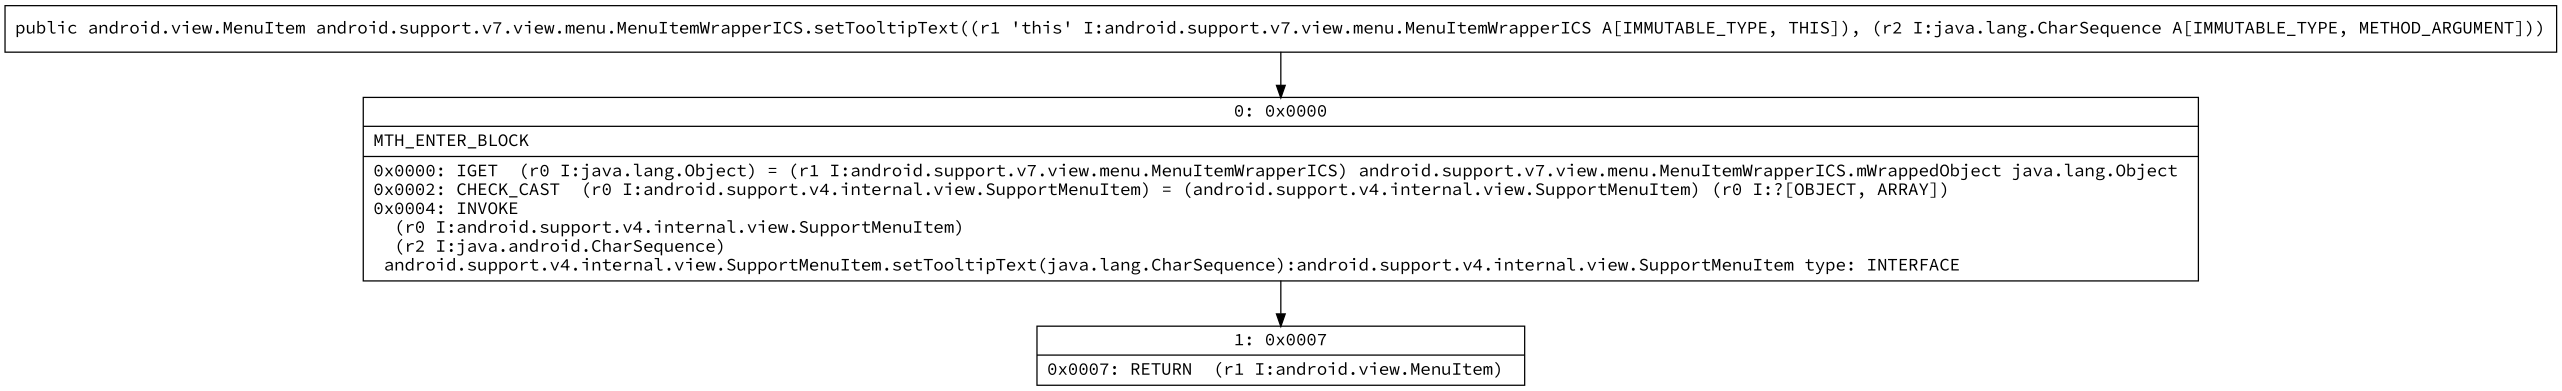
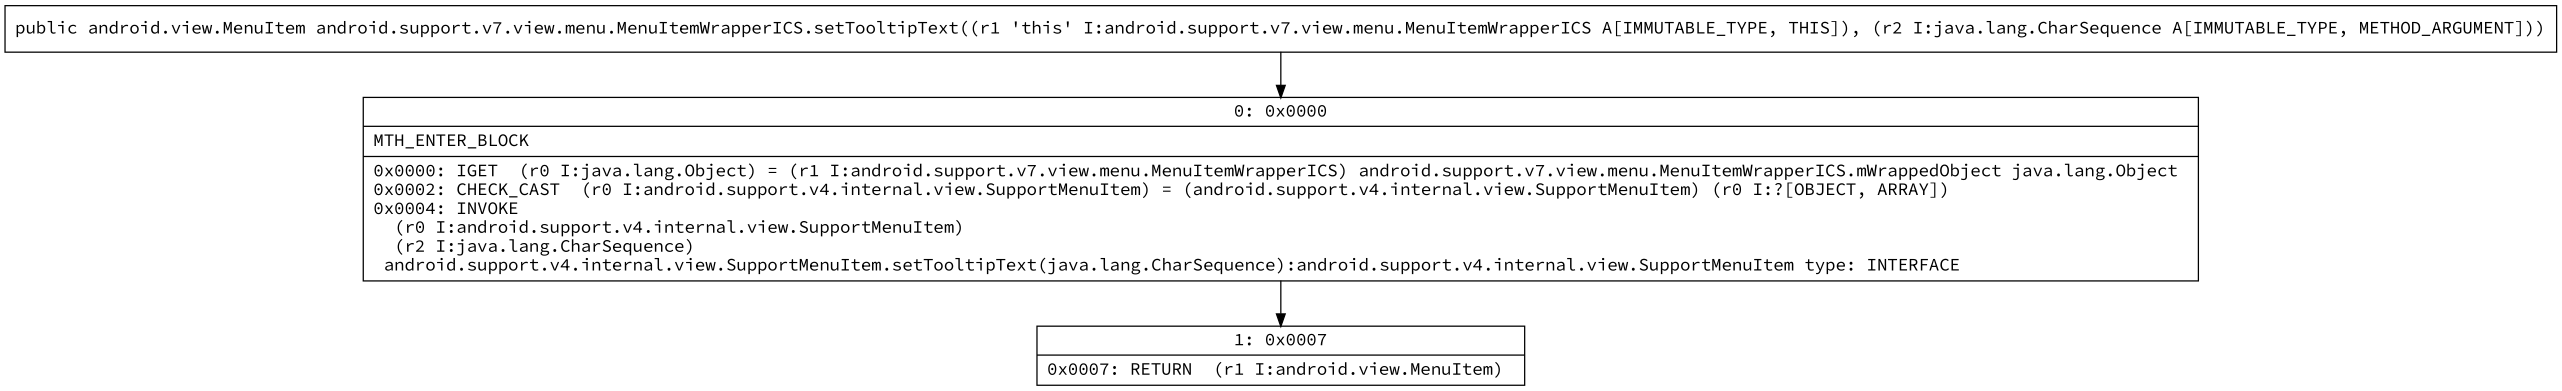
node "0: 0x0000": text "(r2 I:java.android.CharSequence)" -> "(r2 I:java.lang.CharSequence)"
